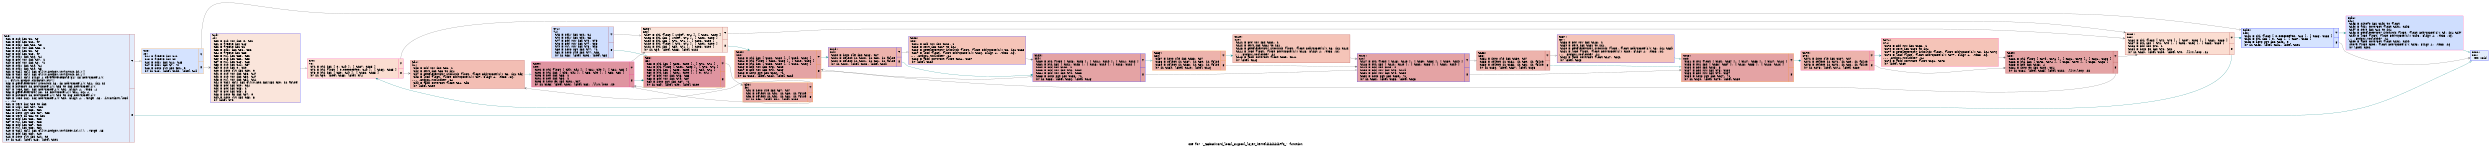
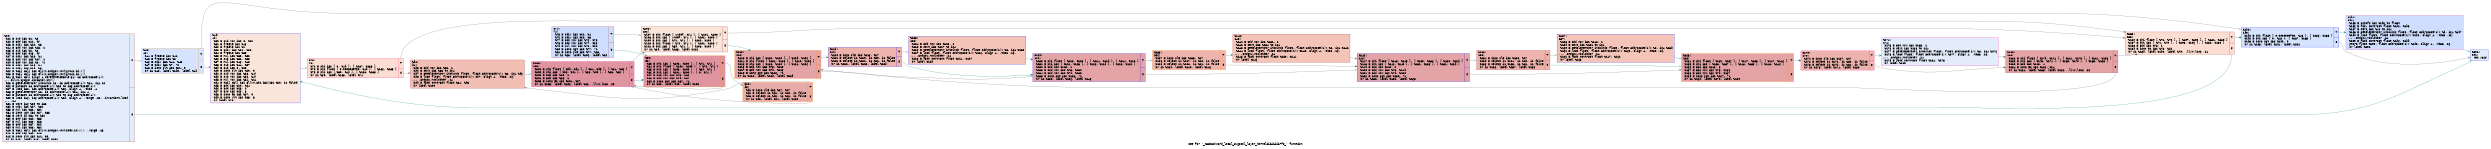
node "%174:": fillcolor #e97a5f70 -> #bfd3f670
edge "%185:" -> "%70:": now "%185:" -> "%49:"
